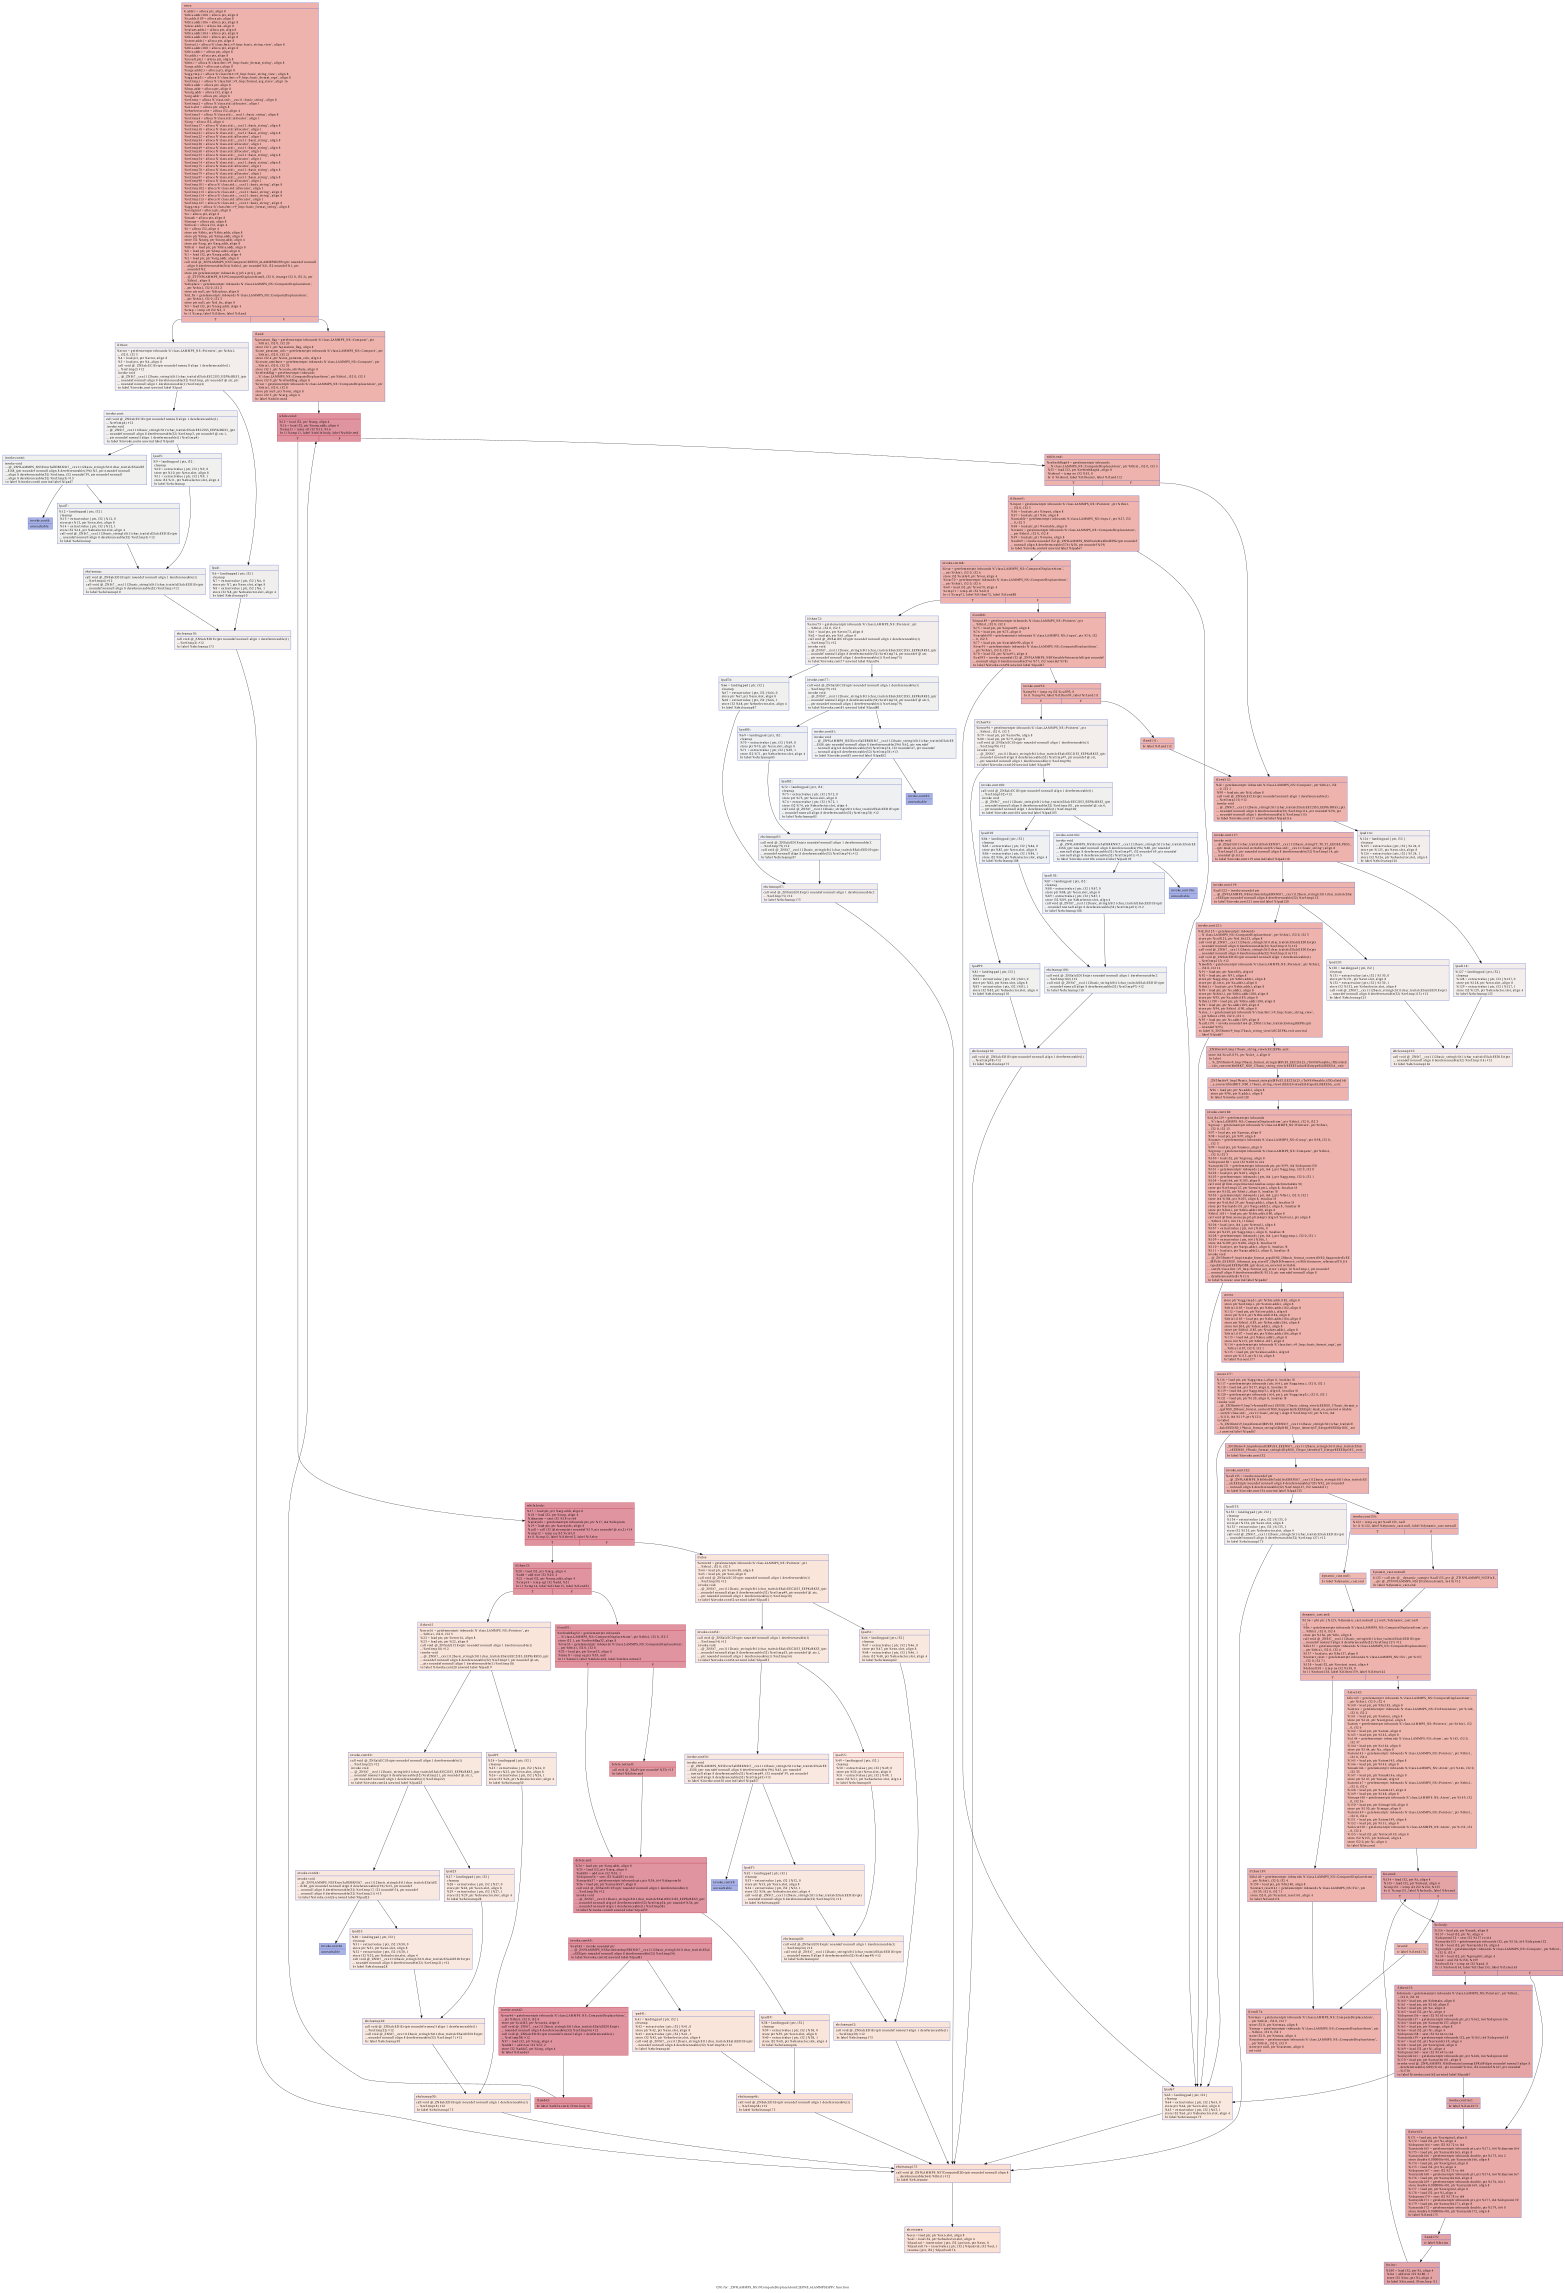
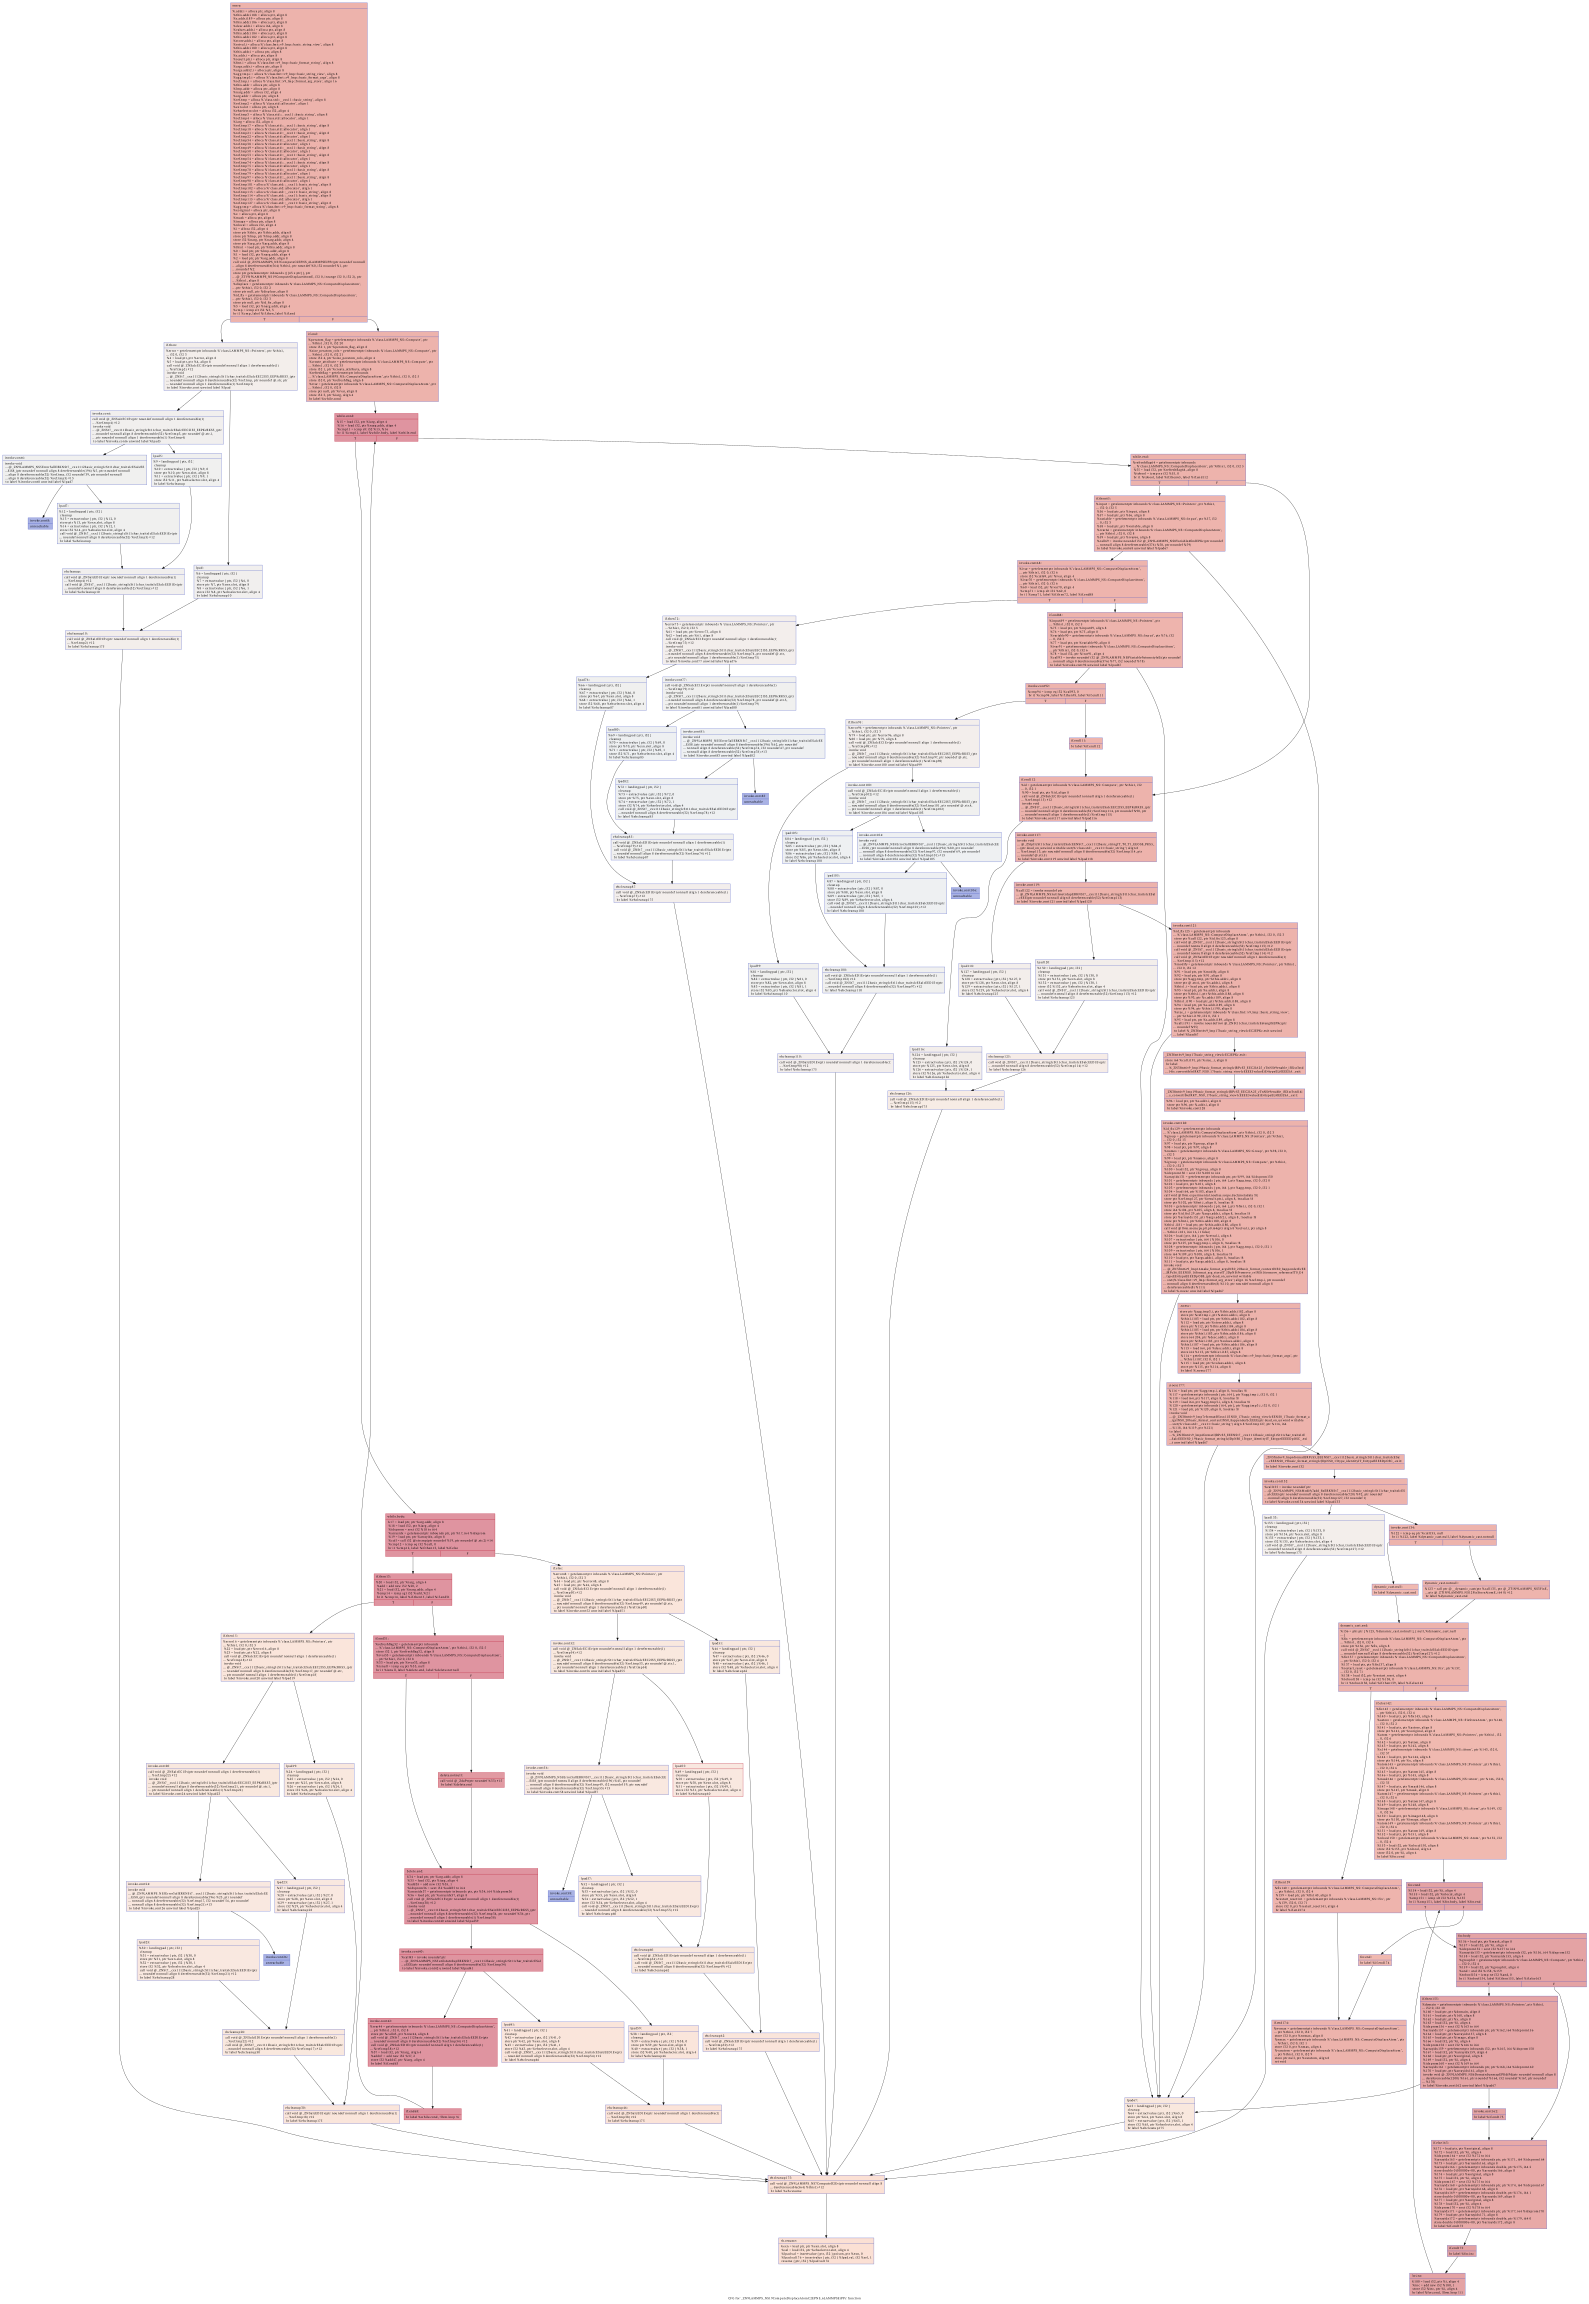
node "ehcleanup126:": added
